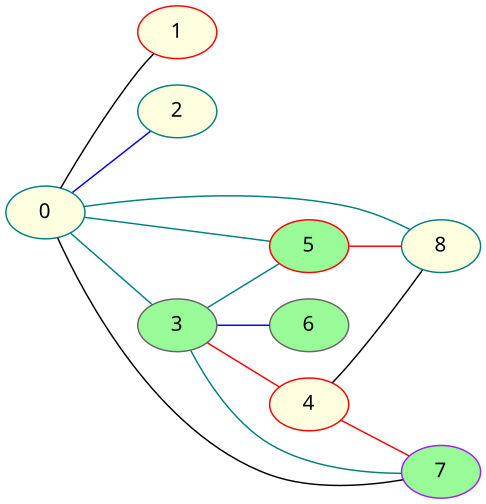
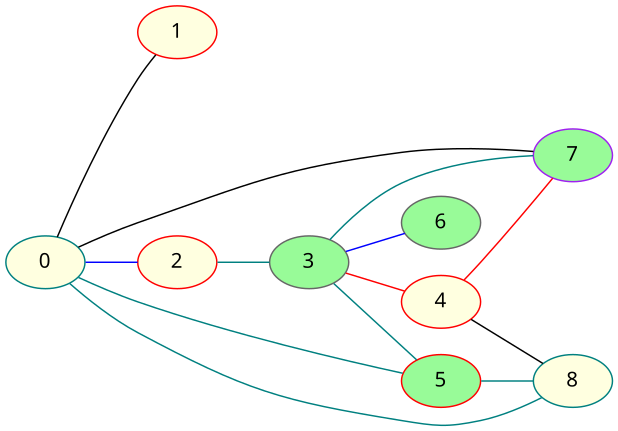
node "2": color teal -> red
edge "5" -- "8": color red -> teal
edge "0" -- "3": now "2" -- "3"
